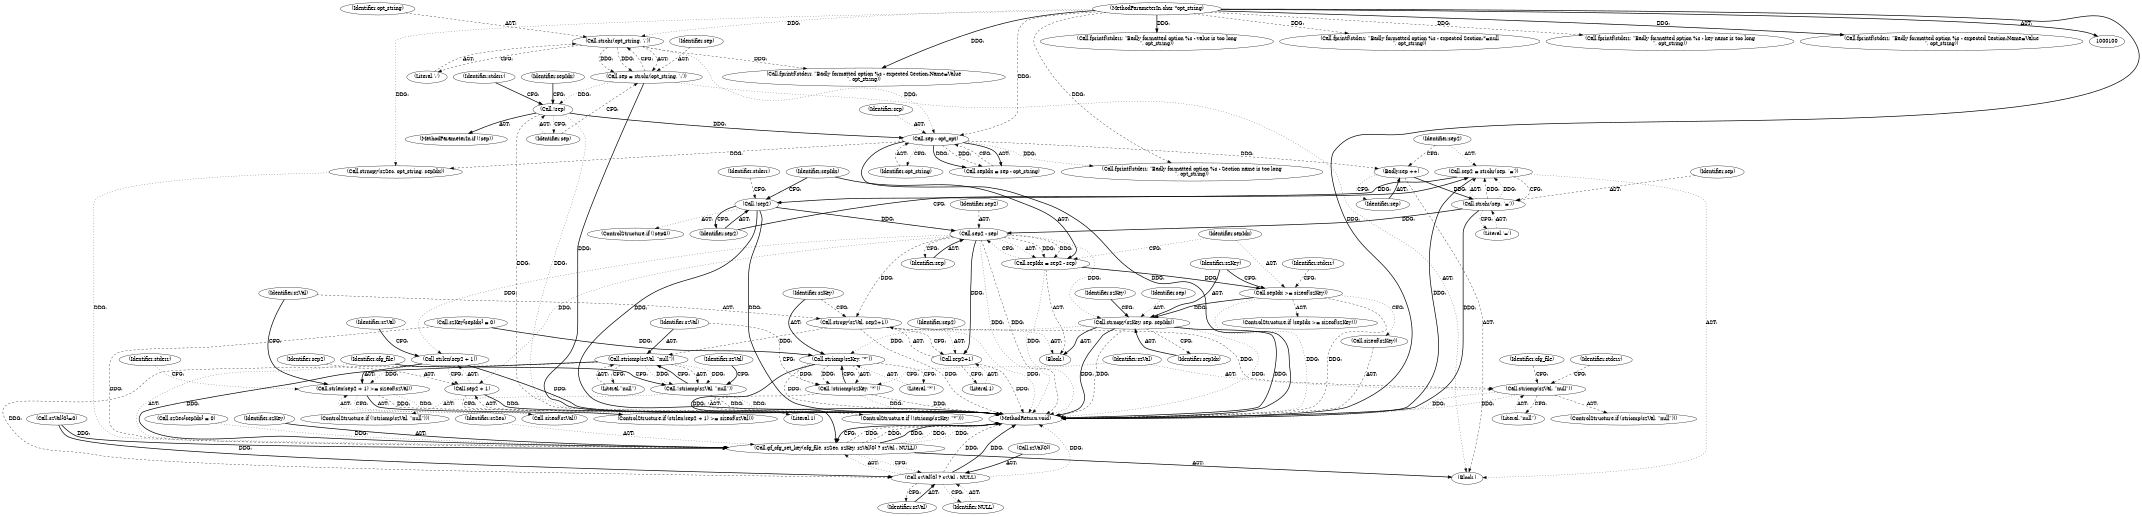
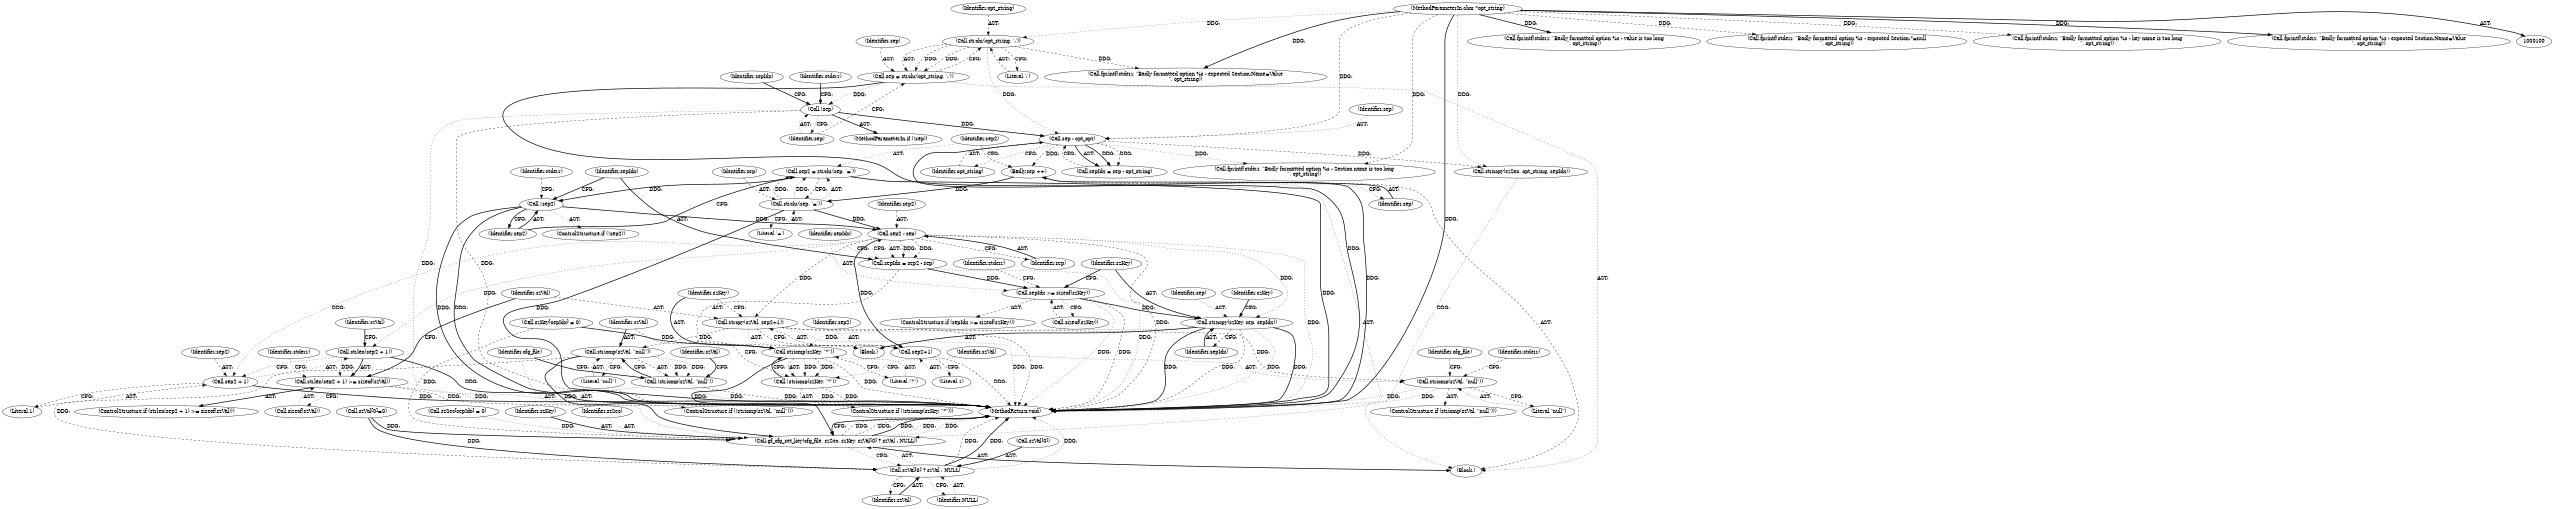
node "(ControlStructure,if (!sep6))": label "(ControlStructure,if (!sep6))" -> "(ControlStructure,if (!sep2))"
edge "(Call,sizeof(szKey))" -> "(MethodReturn,void)": now "(Call,sizeof(szKey))" -> "(Call,sepIdx >= sizeof(szKey))"
